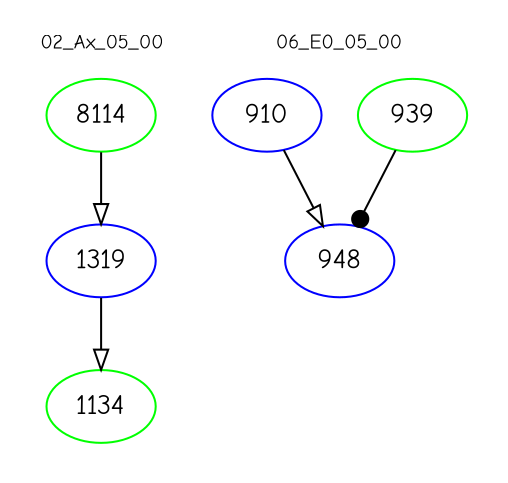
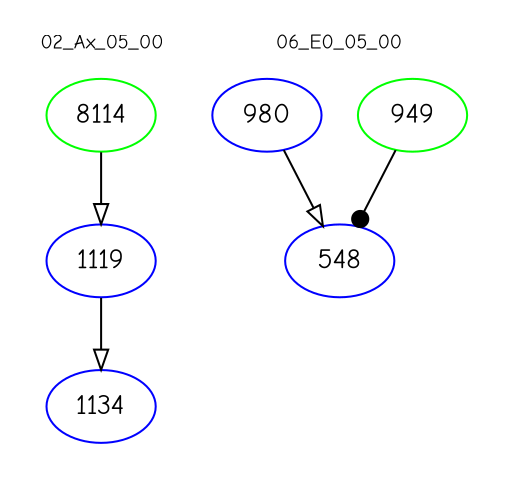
node "910": label "910" -> "980"
node "939": label "939" -> "949"
node "1319": label "1319" -> "1119"
node "948": label "948" -> "548"
node "1134": color green -> blue
